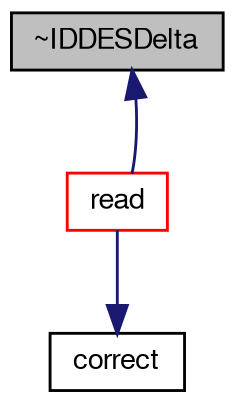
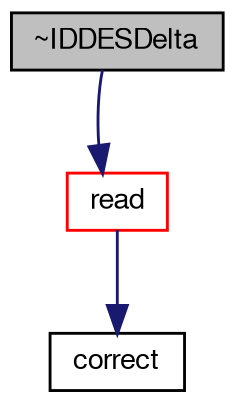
edge "read" -> "~IDDESDelta": reversed
